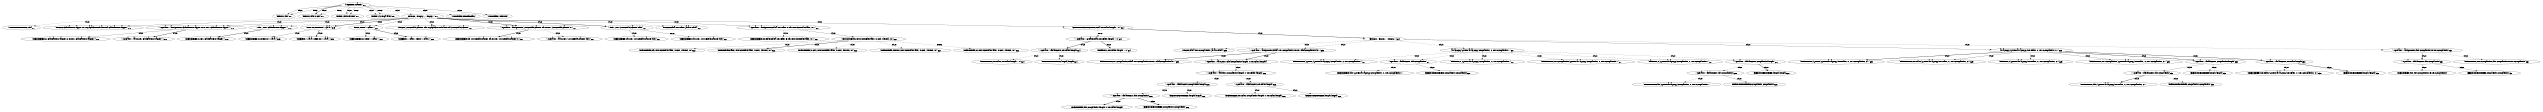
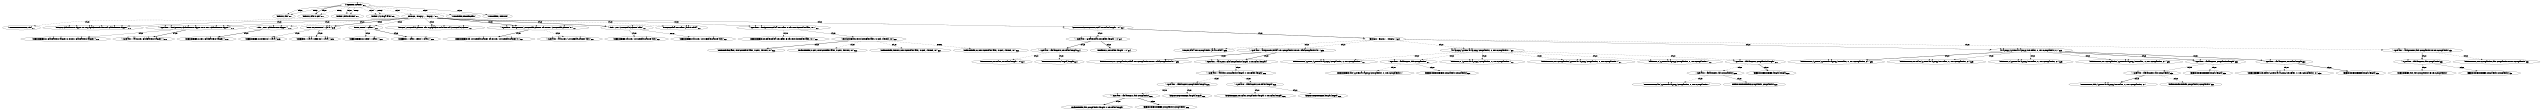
edge "(CONTROL_STRUCTURE,IF,if (newFiles.length > 0))" -> "(<operator>.greaterThan,newFiles.length > 0)": label "DDG: " -> "AST: "
node "(IDENTIFIER,sfs,restrictAsFiles(files, srcDir, destDir, m))": removed
